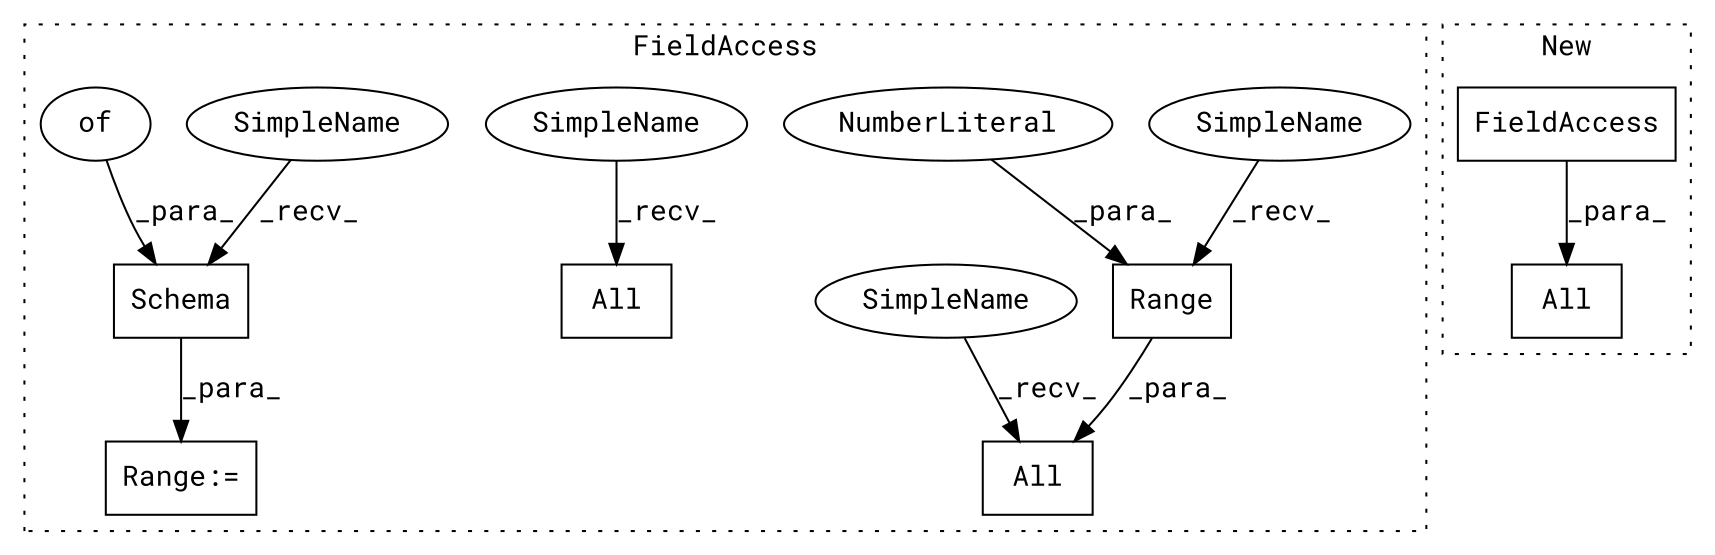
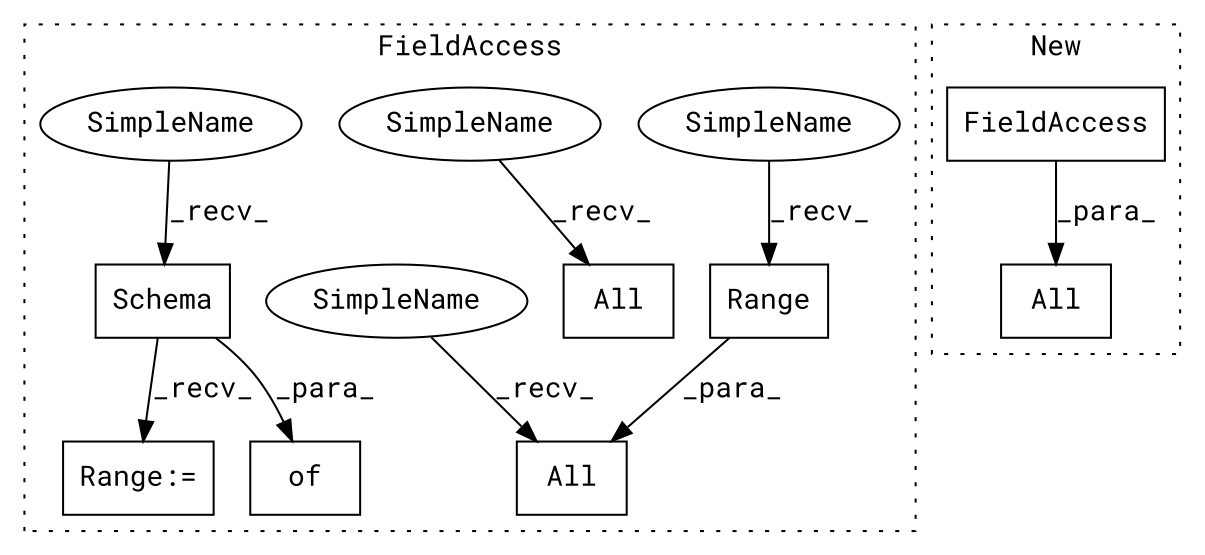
node "of": shape ellipse -> box
node "NumberLiteral": removed
edge "of" -> "Schema": reversed
edge "Schema" -> "Range:=": label "_para_" -> "_recv_"
